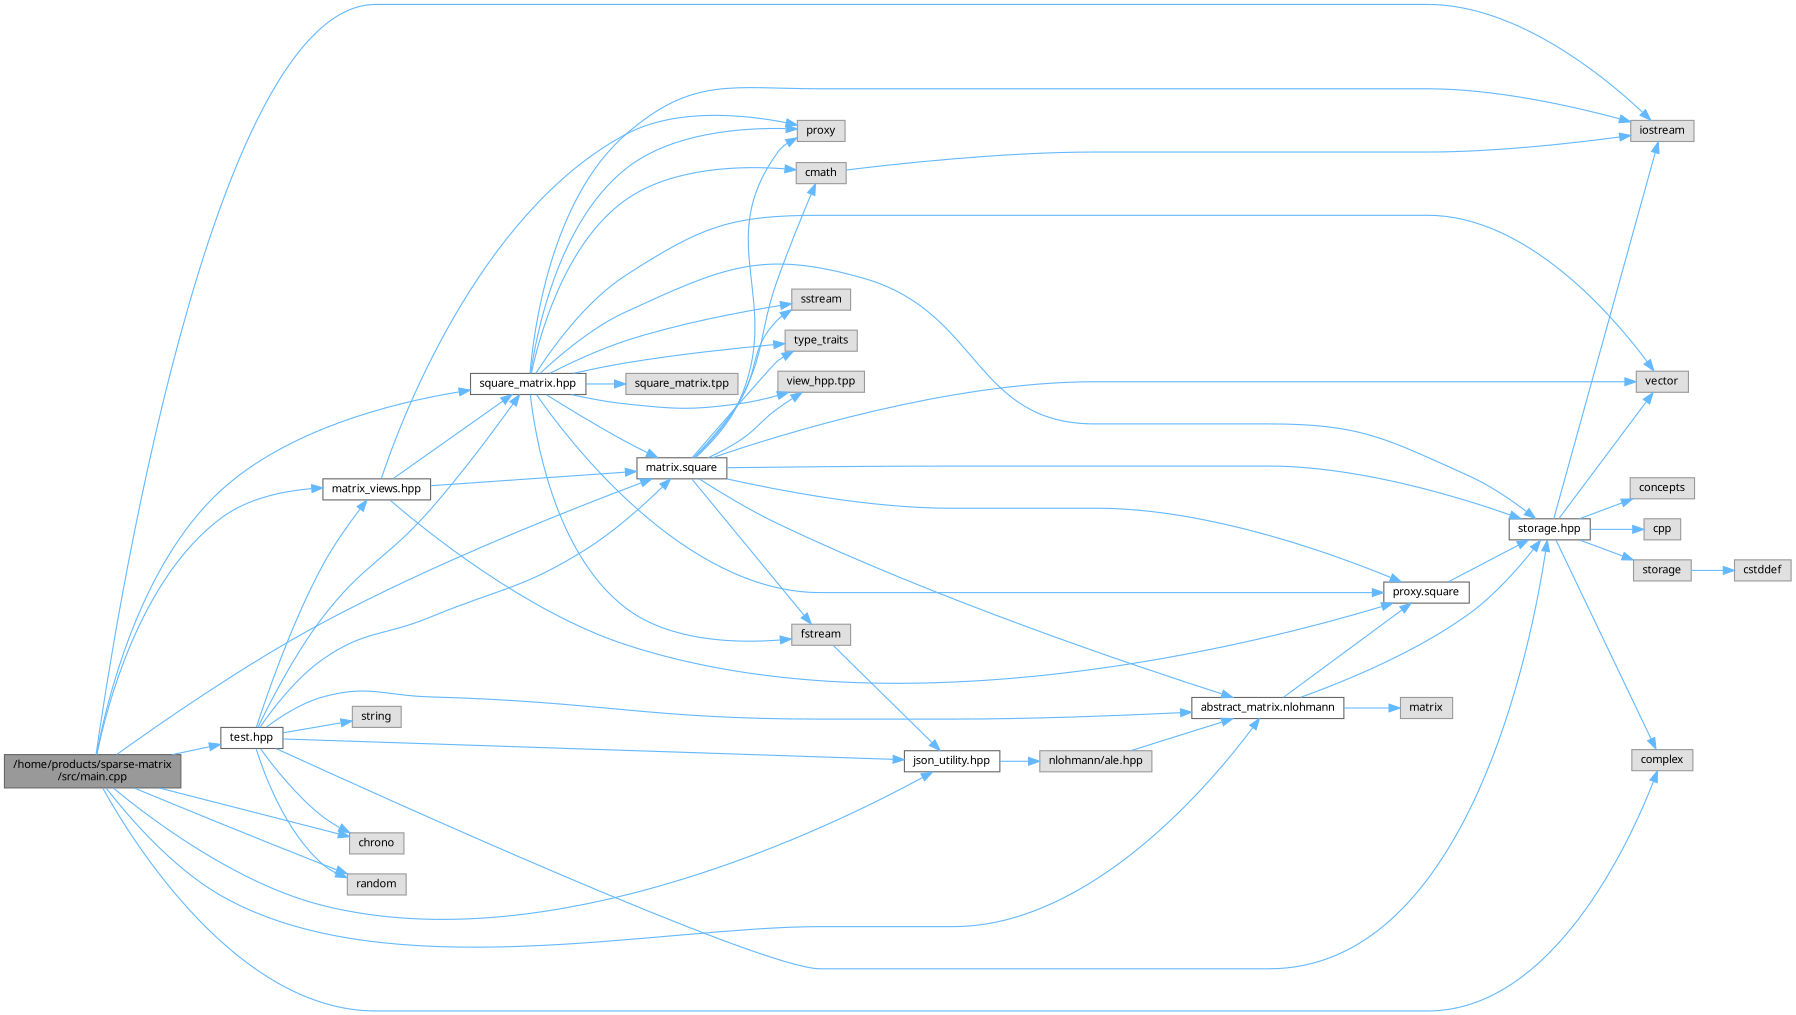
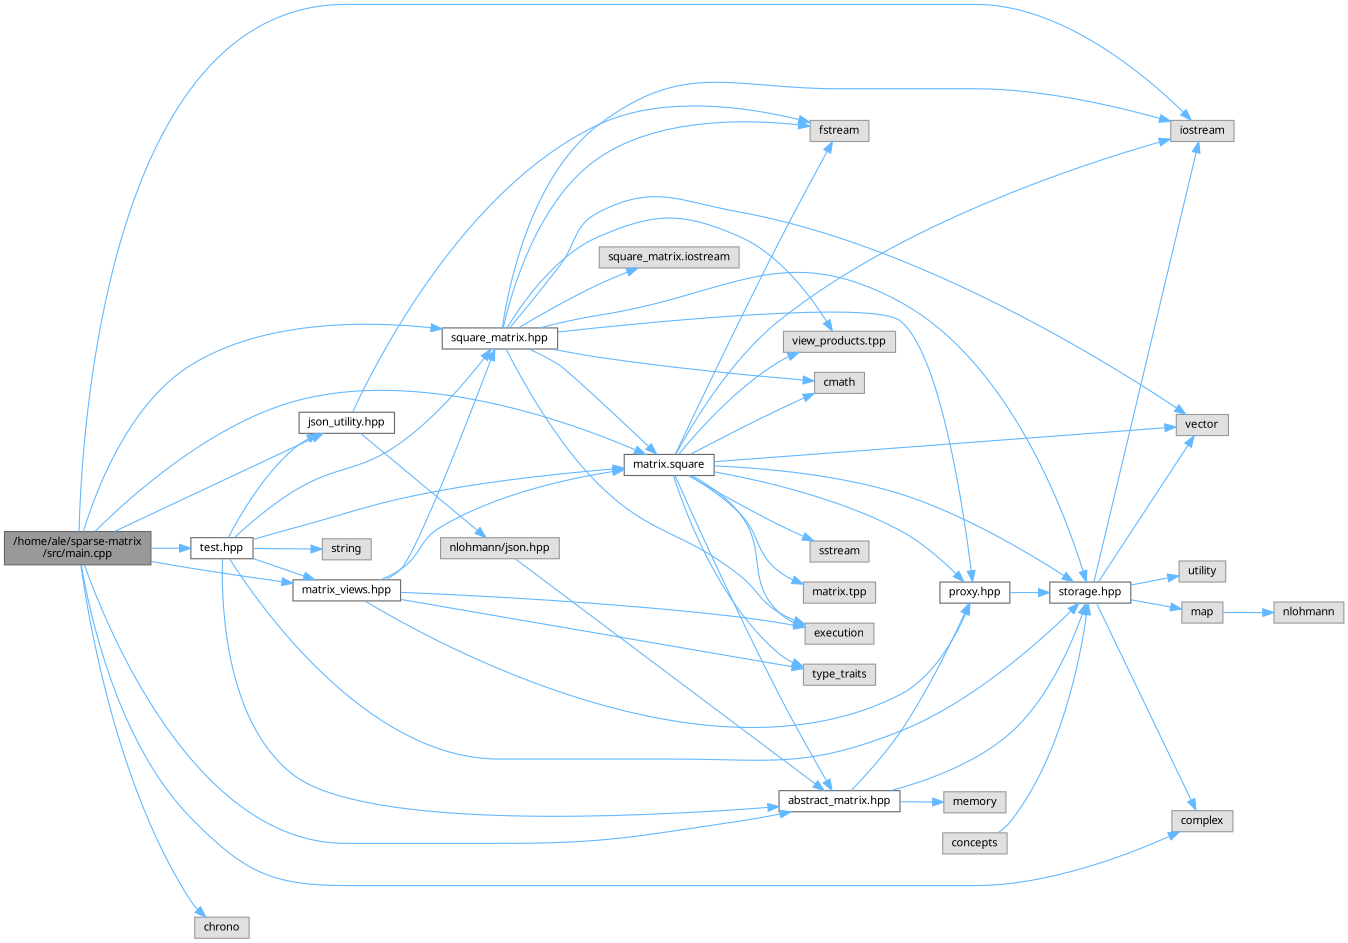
node "proxy": label "proxy" -> "execution"
edge "cmath" -> "iostream": now "matrix.square" -> "iostream"
edge "square_matrix.hpp" -> "sstream": removed
edge "square_matrix.hpp" -> "type_traits": now "matrix_views.hpp" -> "type_traits"
node "view_hpp.tpp": label "view_hpp.tpp" -> "view_products.tpp"
node "square_matrix.tpp": label "square_matrix.tpp" -> "square_matrix.iostream"
edge "storage.hpp" -> "concepts": reversed
node "cpp": label "cpp" -> "utility"
node "storage": label "storage" -> "map"
node "cstddef": label "cstddef" -> "nlohmann"
node "matrix.tpp": added
node "proxy.square": label "proxy.square" -> "proxy.hpp"
edge "fstream" -> "json_utility.hpp": reversed
node "abstract_matrix.nlohmann": label "abstract_matrix.nlohmann" -> "abstract_matrix.hpp"
node "matrix": label "matrix" -> "memory"
node "nlohmann/ale.hpp": label "nlohmann/ale.hpp" -> "nlohmann/json.hpp"
node "/home/products/sparse-matrix /src/main.cpp": label "/home/products/sparse-matrix /src/main.cpp" -> "/home/ale/sparse-matrix /src/main.cpp"
edge "test.hpp" -> "chrono": removed
node "random": removed
